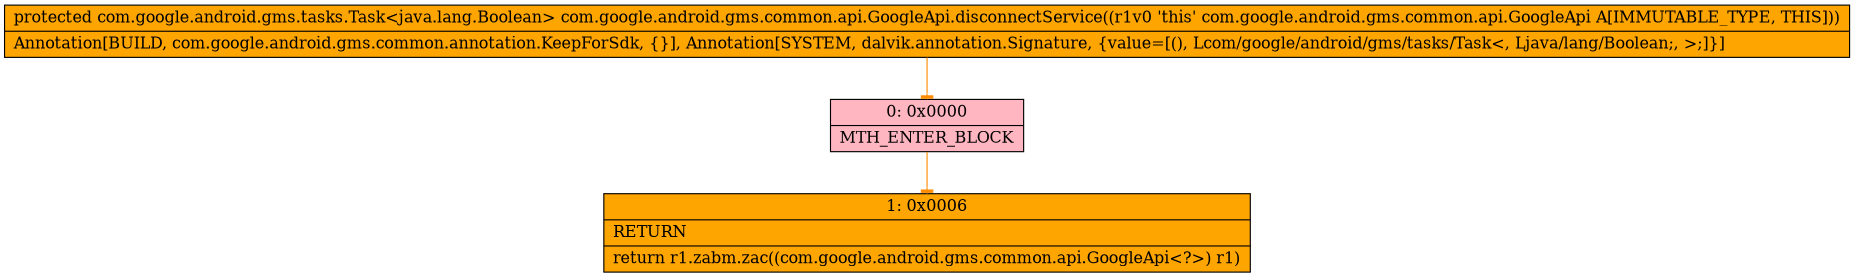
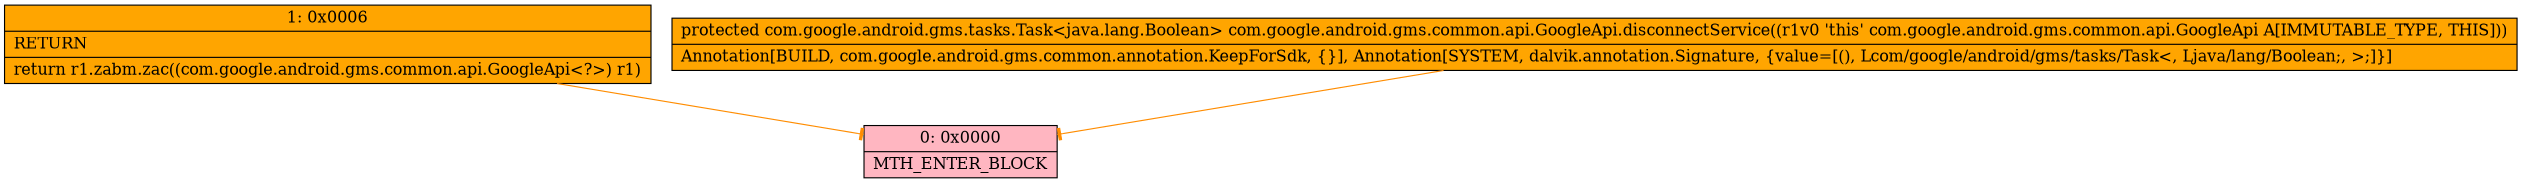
edge "0: 0x0000" -> "1: 0x0006": reversed
